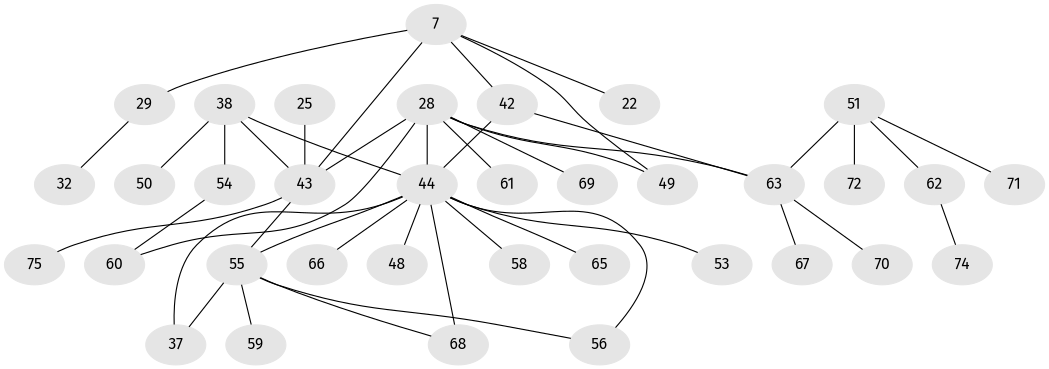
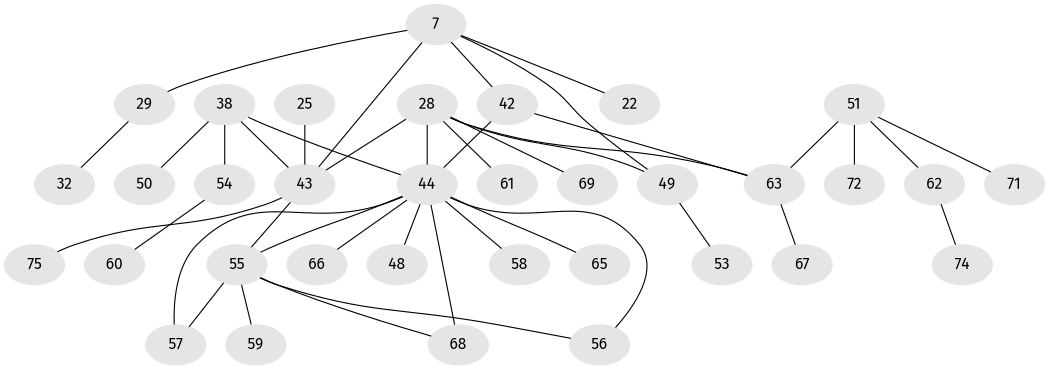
edge "28" -- "60": removed
edge "44" -- "53": now "49" -- "53"
node "70": removed
node "37": label "37" -> "57"
